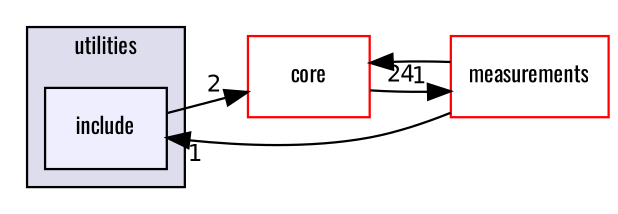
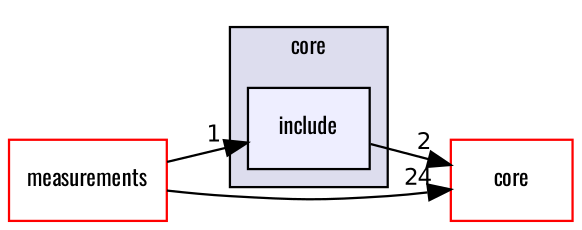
cluster "utilities": label "utilities" -> "core"
edge "core" -> "measurements": removed
